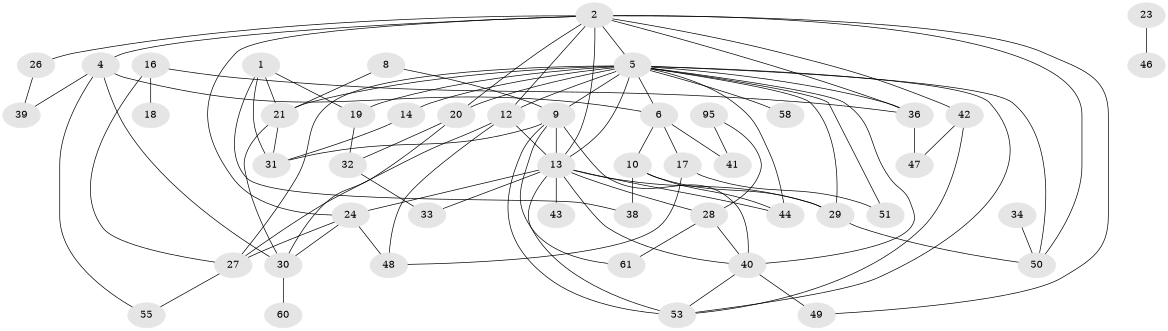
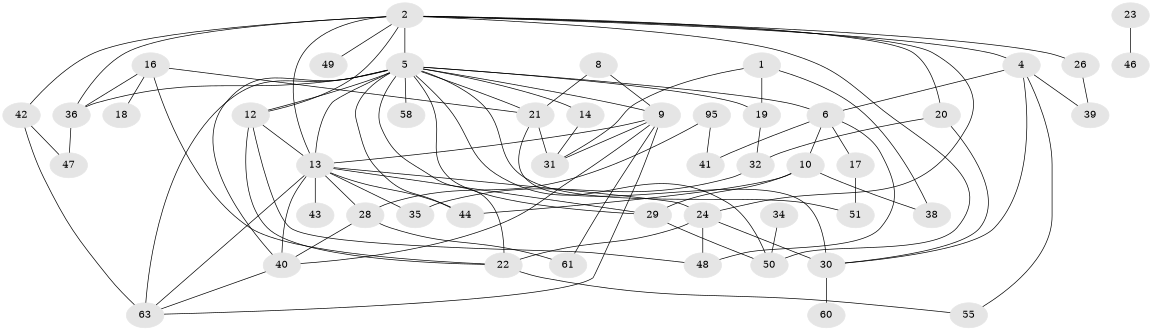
edge "5" -- "20": removed
edge "1" -- "21": now "16" -- "21"
node "33": label "33" -> "35"
edge "17" -- "48": now "6" -- "48"
node "27": label "27" -> "22"
edge "40" -- "49": removed
node "53": label "53" -> "63"
